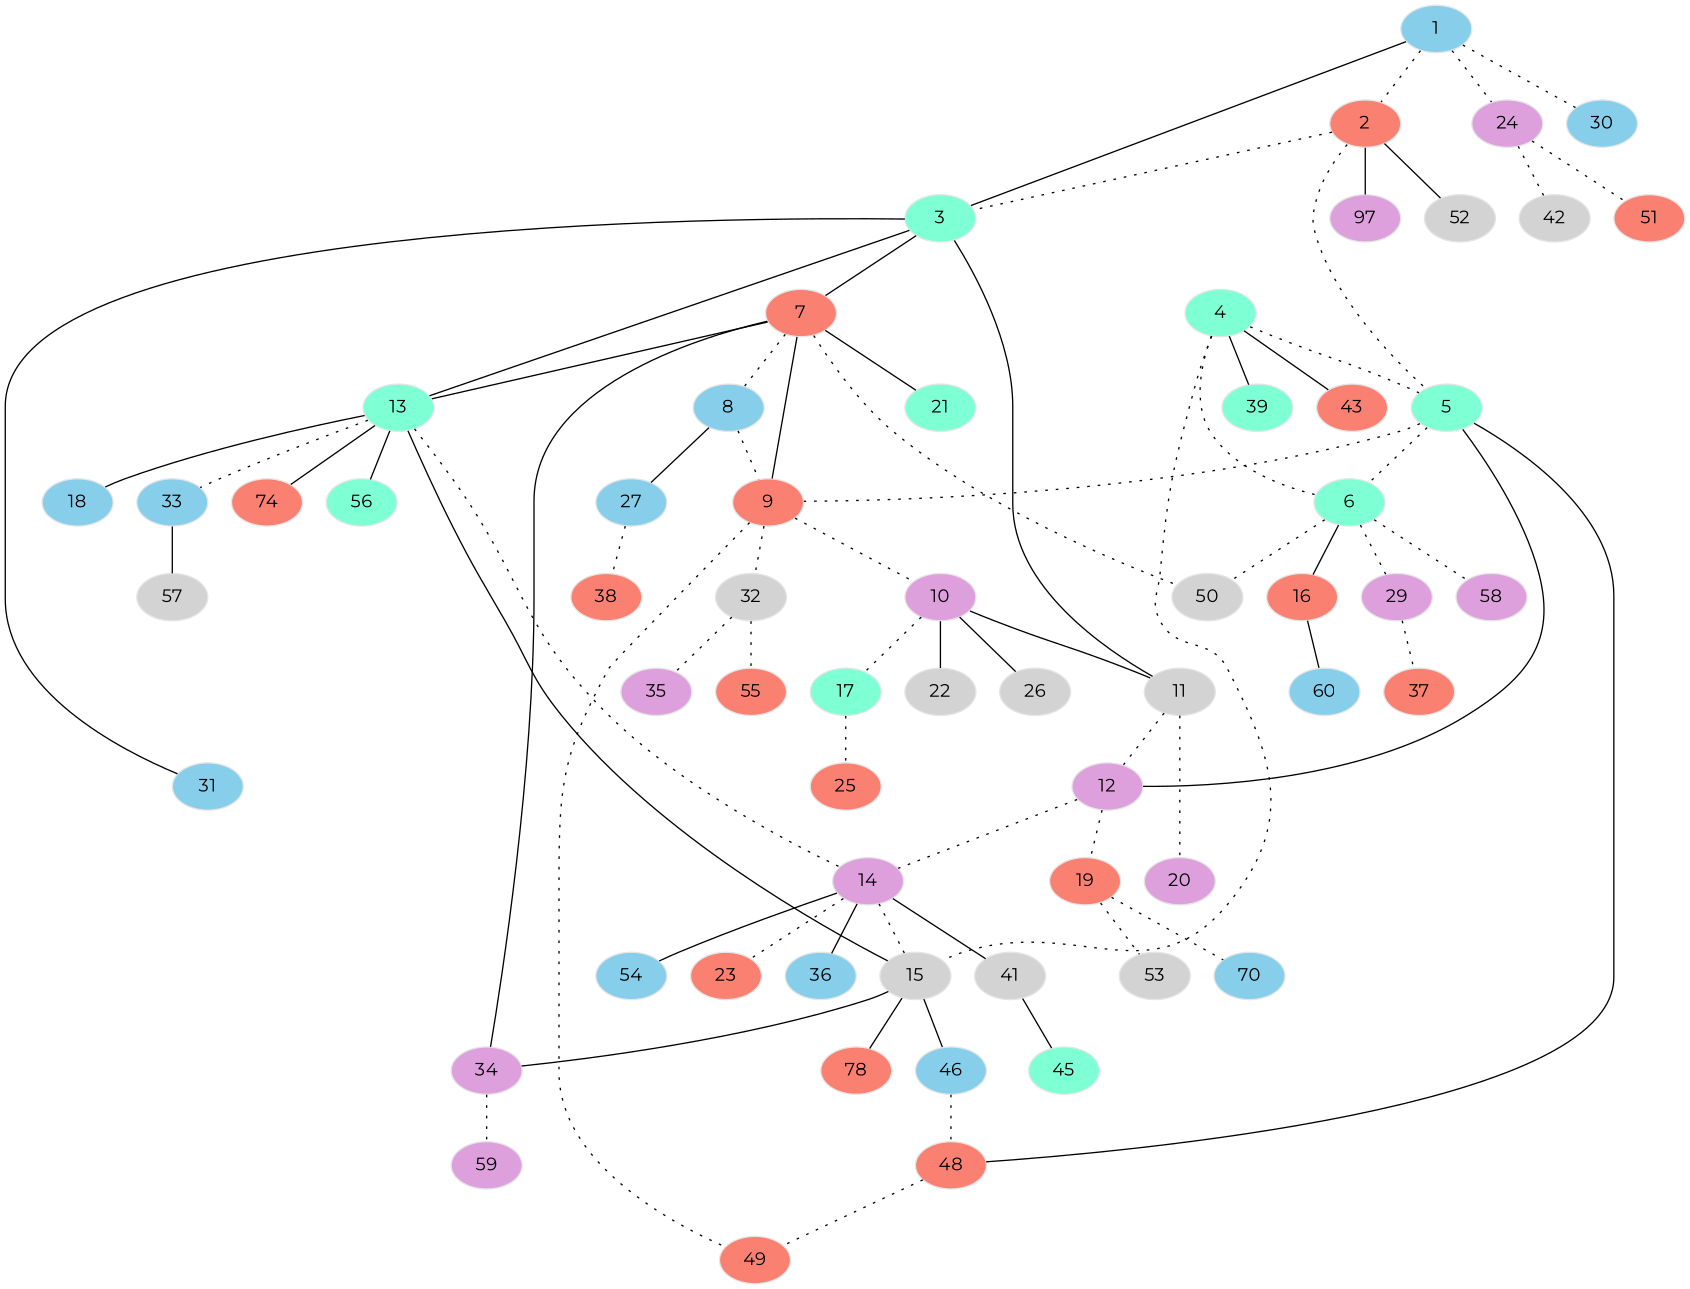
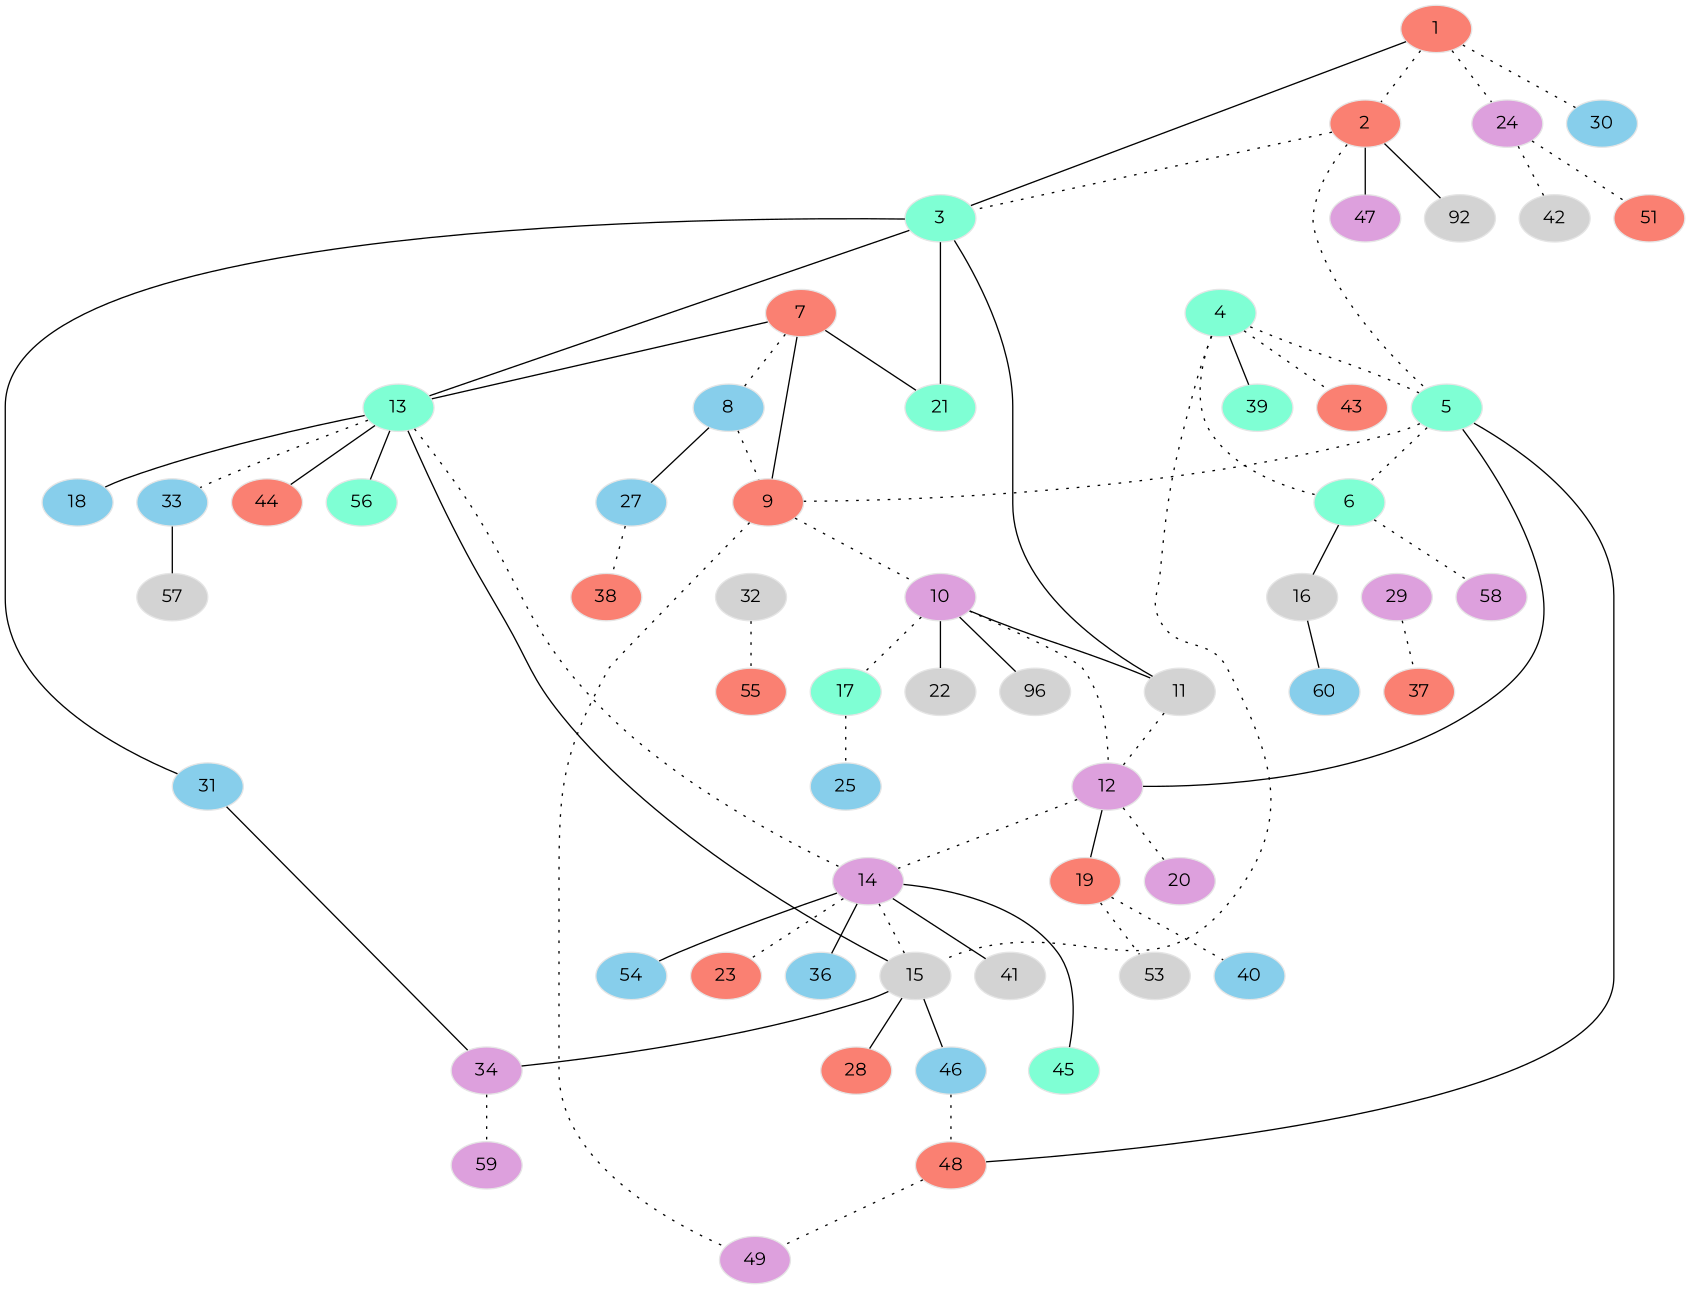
node "1": fillcolor skyblue -> salmon
node "97": label "97" -> "47"
node "52": label "52" -> "92"
edge "3" -- "7": now "3" -- "21"
edge "4" -- "43": style solid -> dotted
node "74": label "74" -> "44"
edge "9" -- "32": removed
edge "6" -- "29": removed
edge "7" -- "34": now "31" -- "34"
node "50": removed
node "16": fillcolor salmon -> lightgrey
edge "10" -- "12": added
node "35": removed
node "26": label "26" -> "96"
edge "11" -- "20": now "12" -- "20"
node "25": fillcolor salmon -> skyblue
edge "12" -- "19": style dotted -> solid
node "70": label "70" -> "40"
edge "41" -- "45": now "14" -- "45"
node "78": label "78" -> "28"
node "49": fillcolor salmon -> plum
